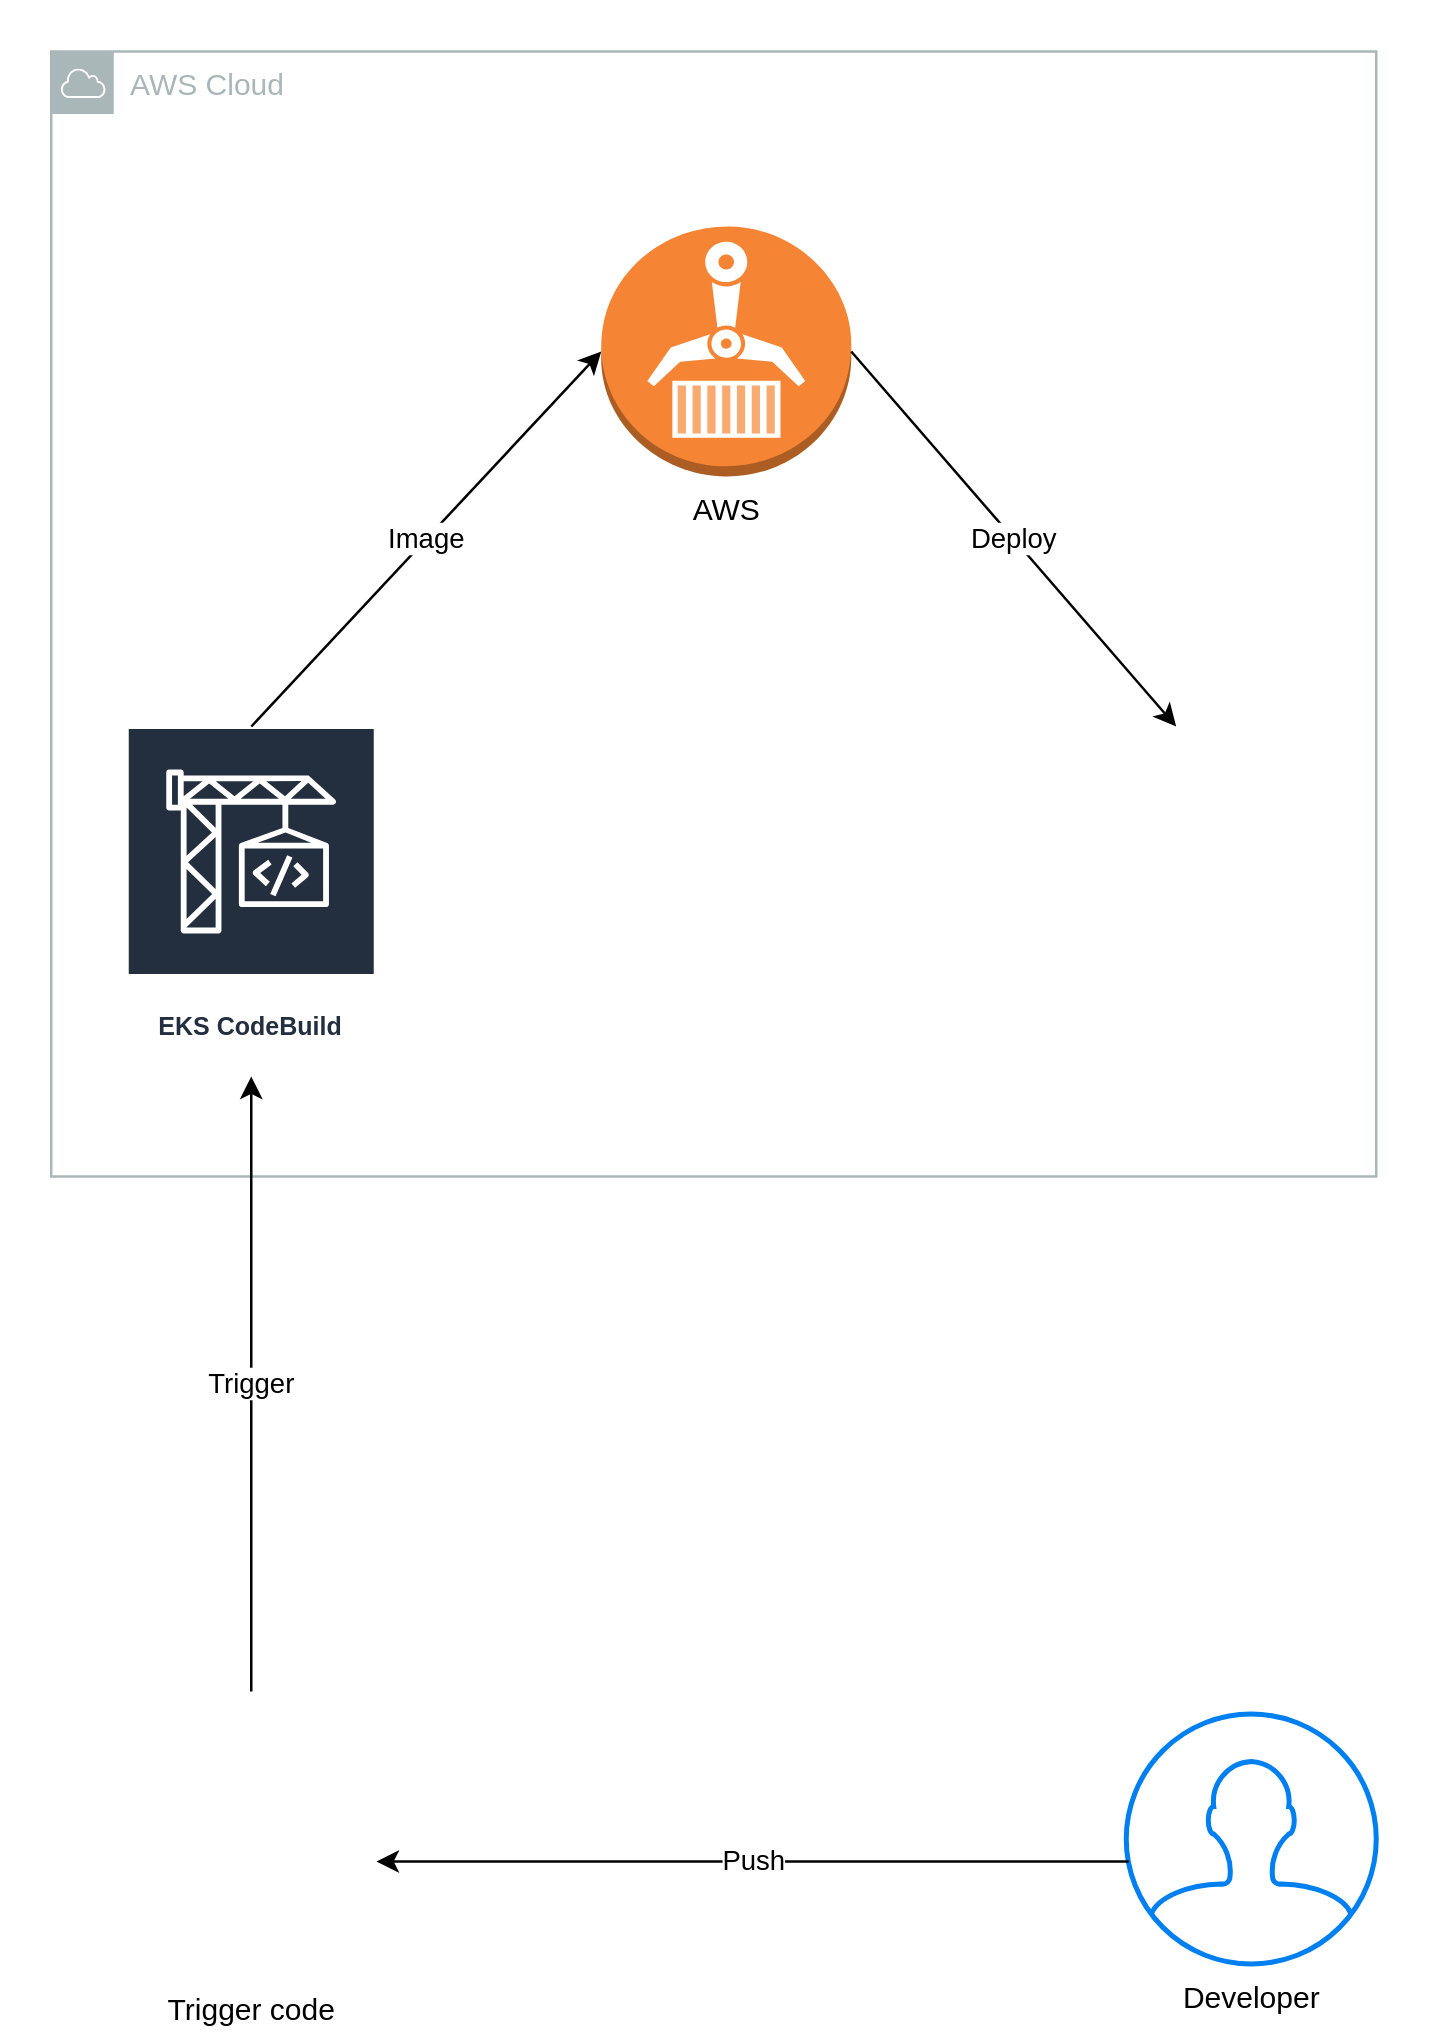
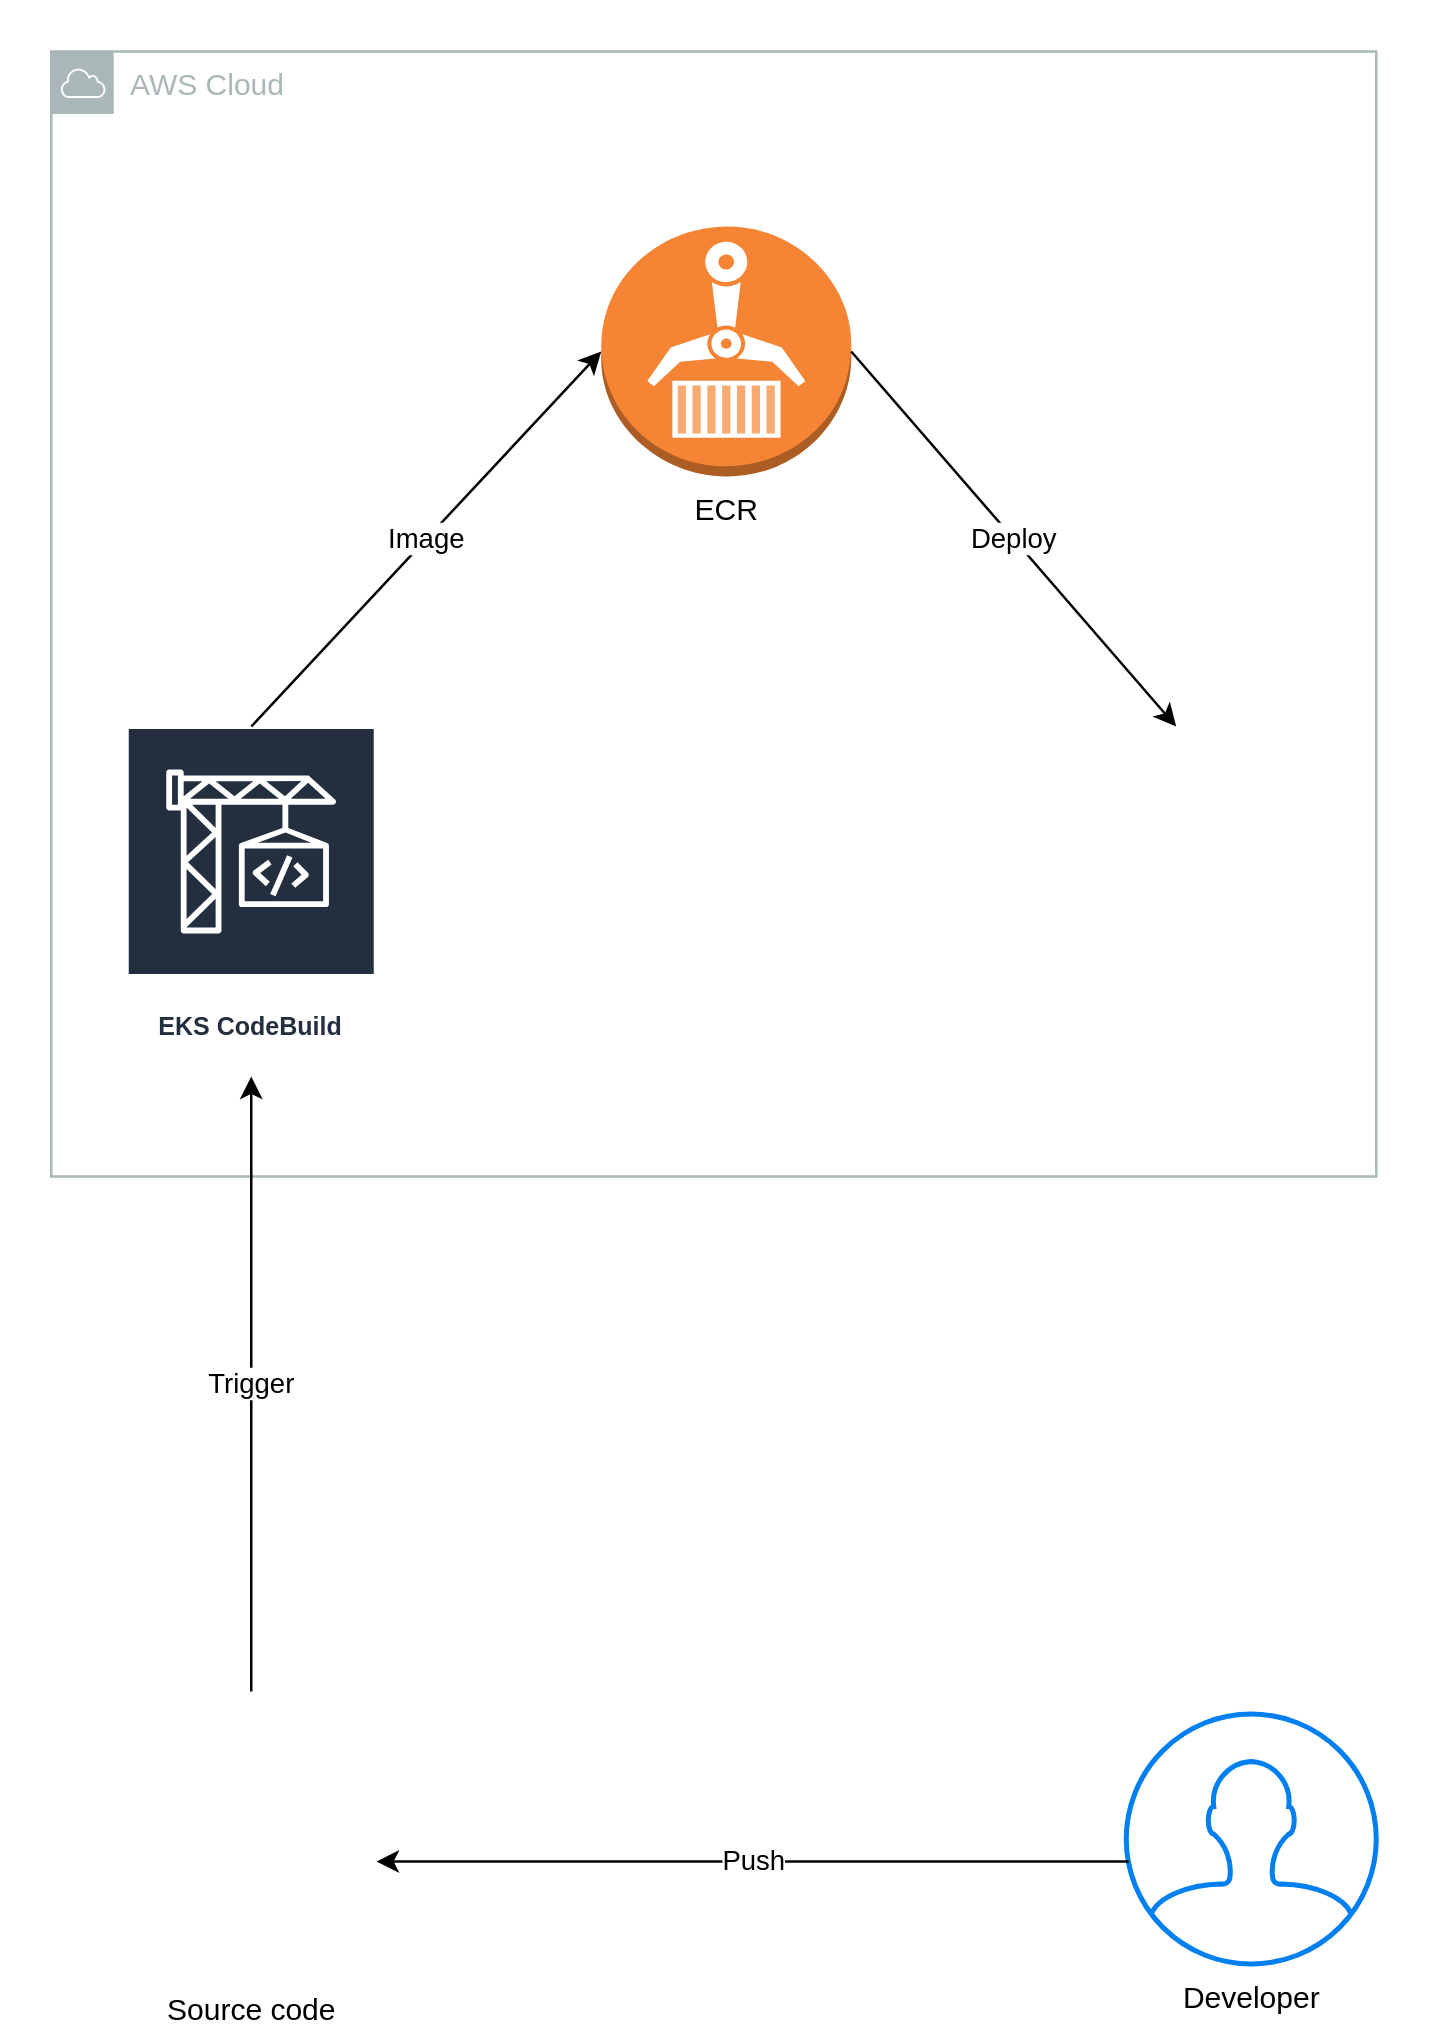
node "AWS": label "AWS" -> "ECR"
node "Trigger code": label "Trigger code" -> "Source code"
